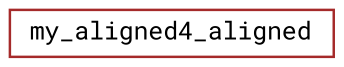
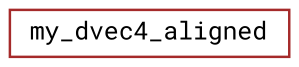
node "my_aligned4_aligned": label "my_aligned4_aligned" -> "my_dvec4_aligned"
